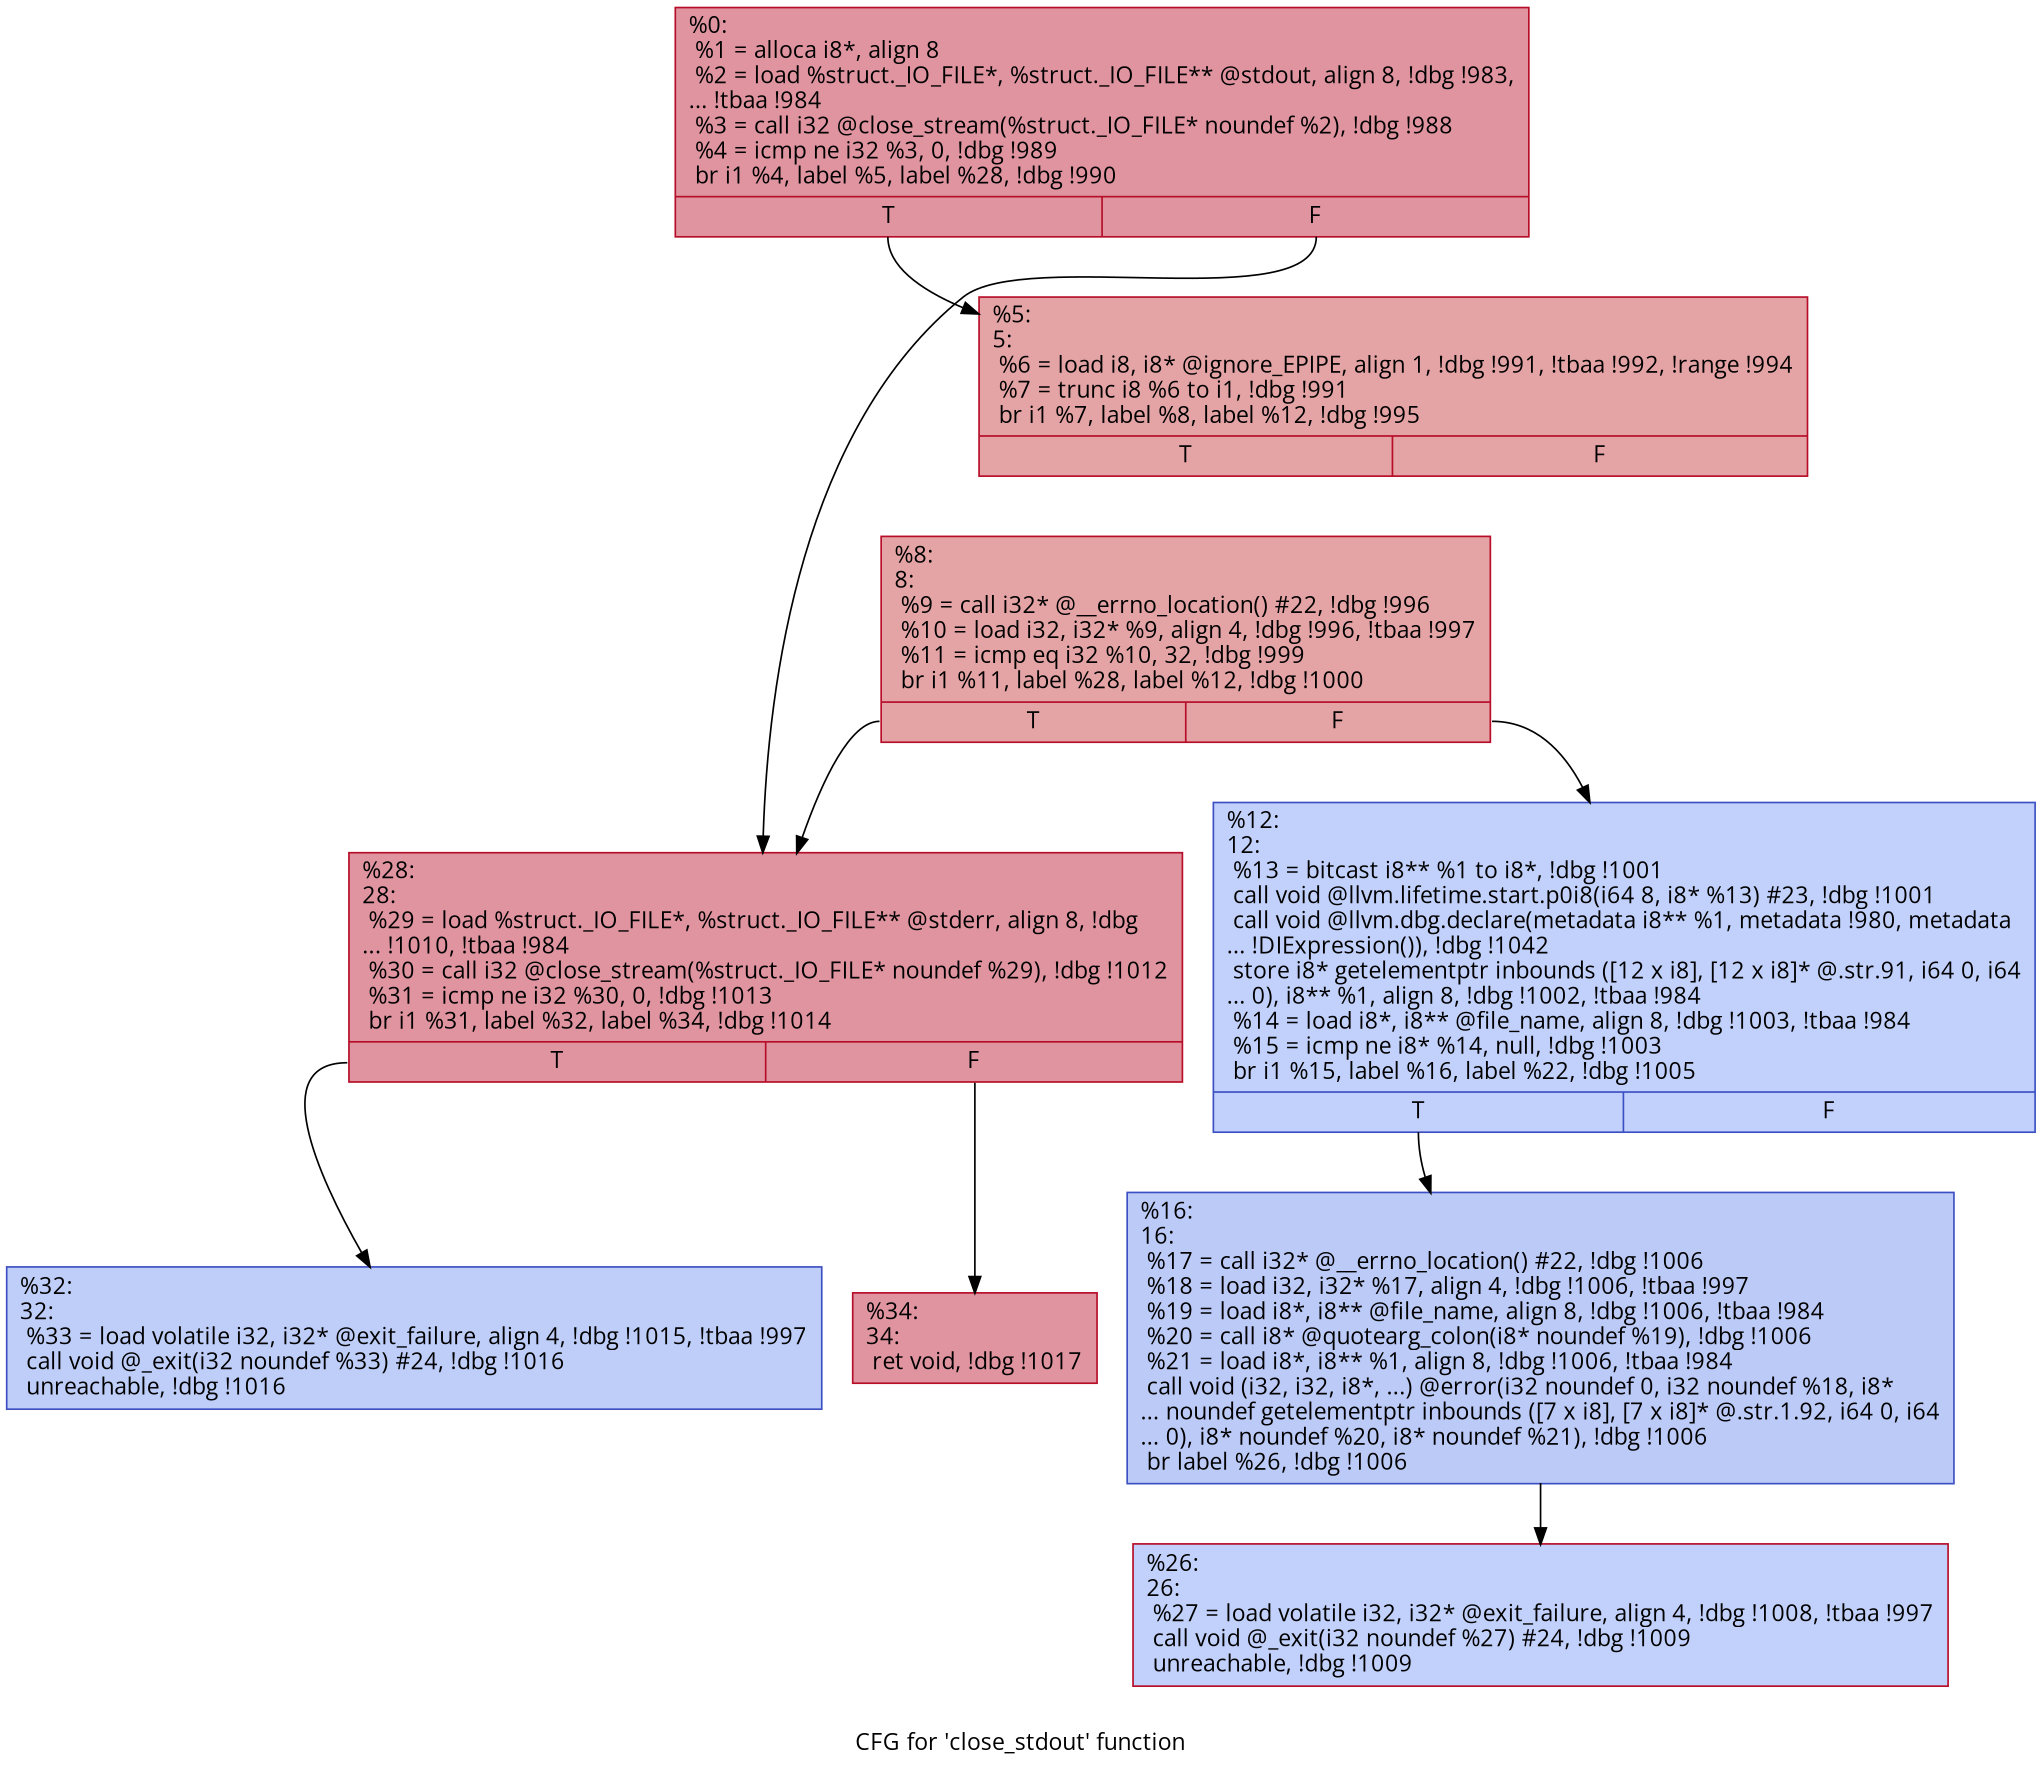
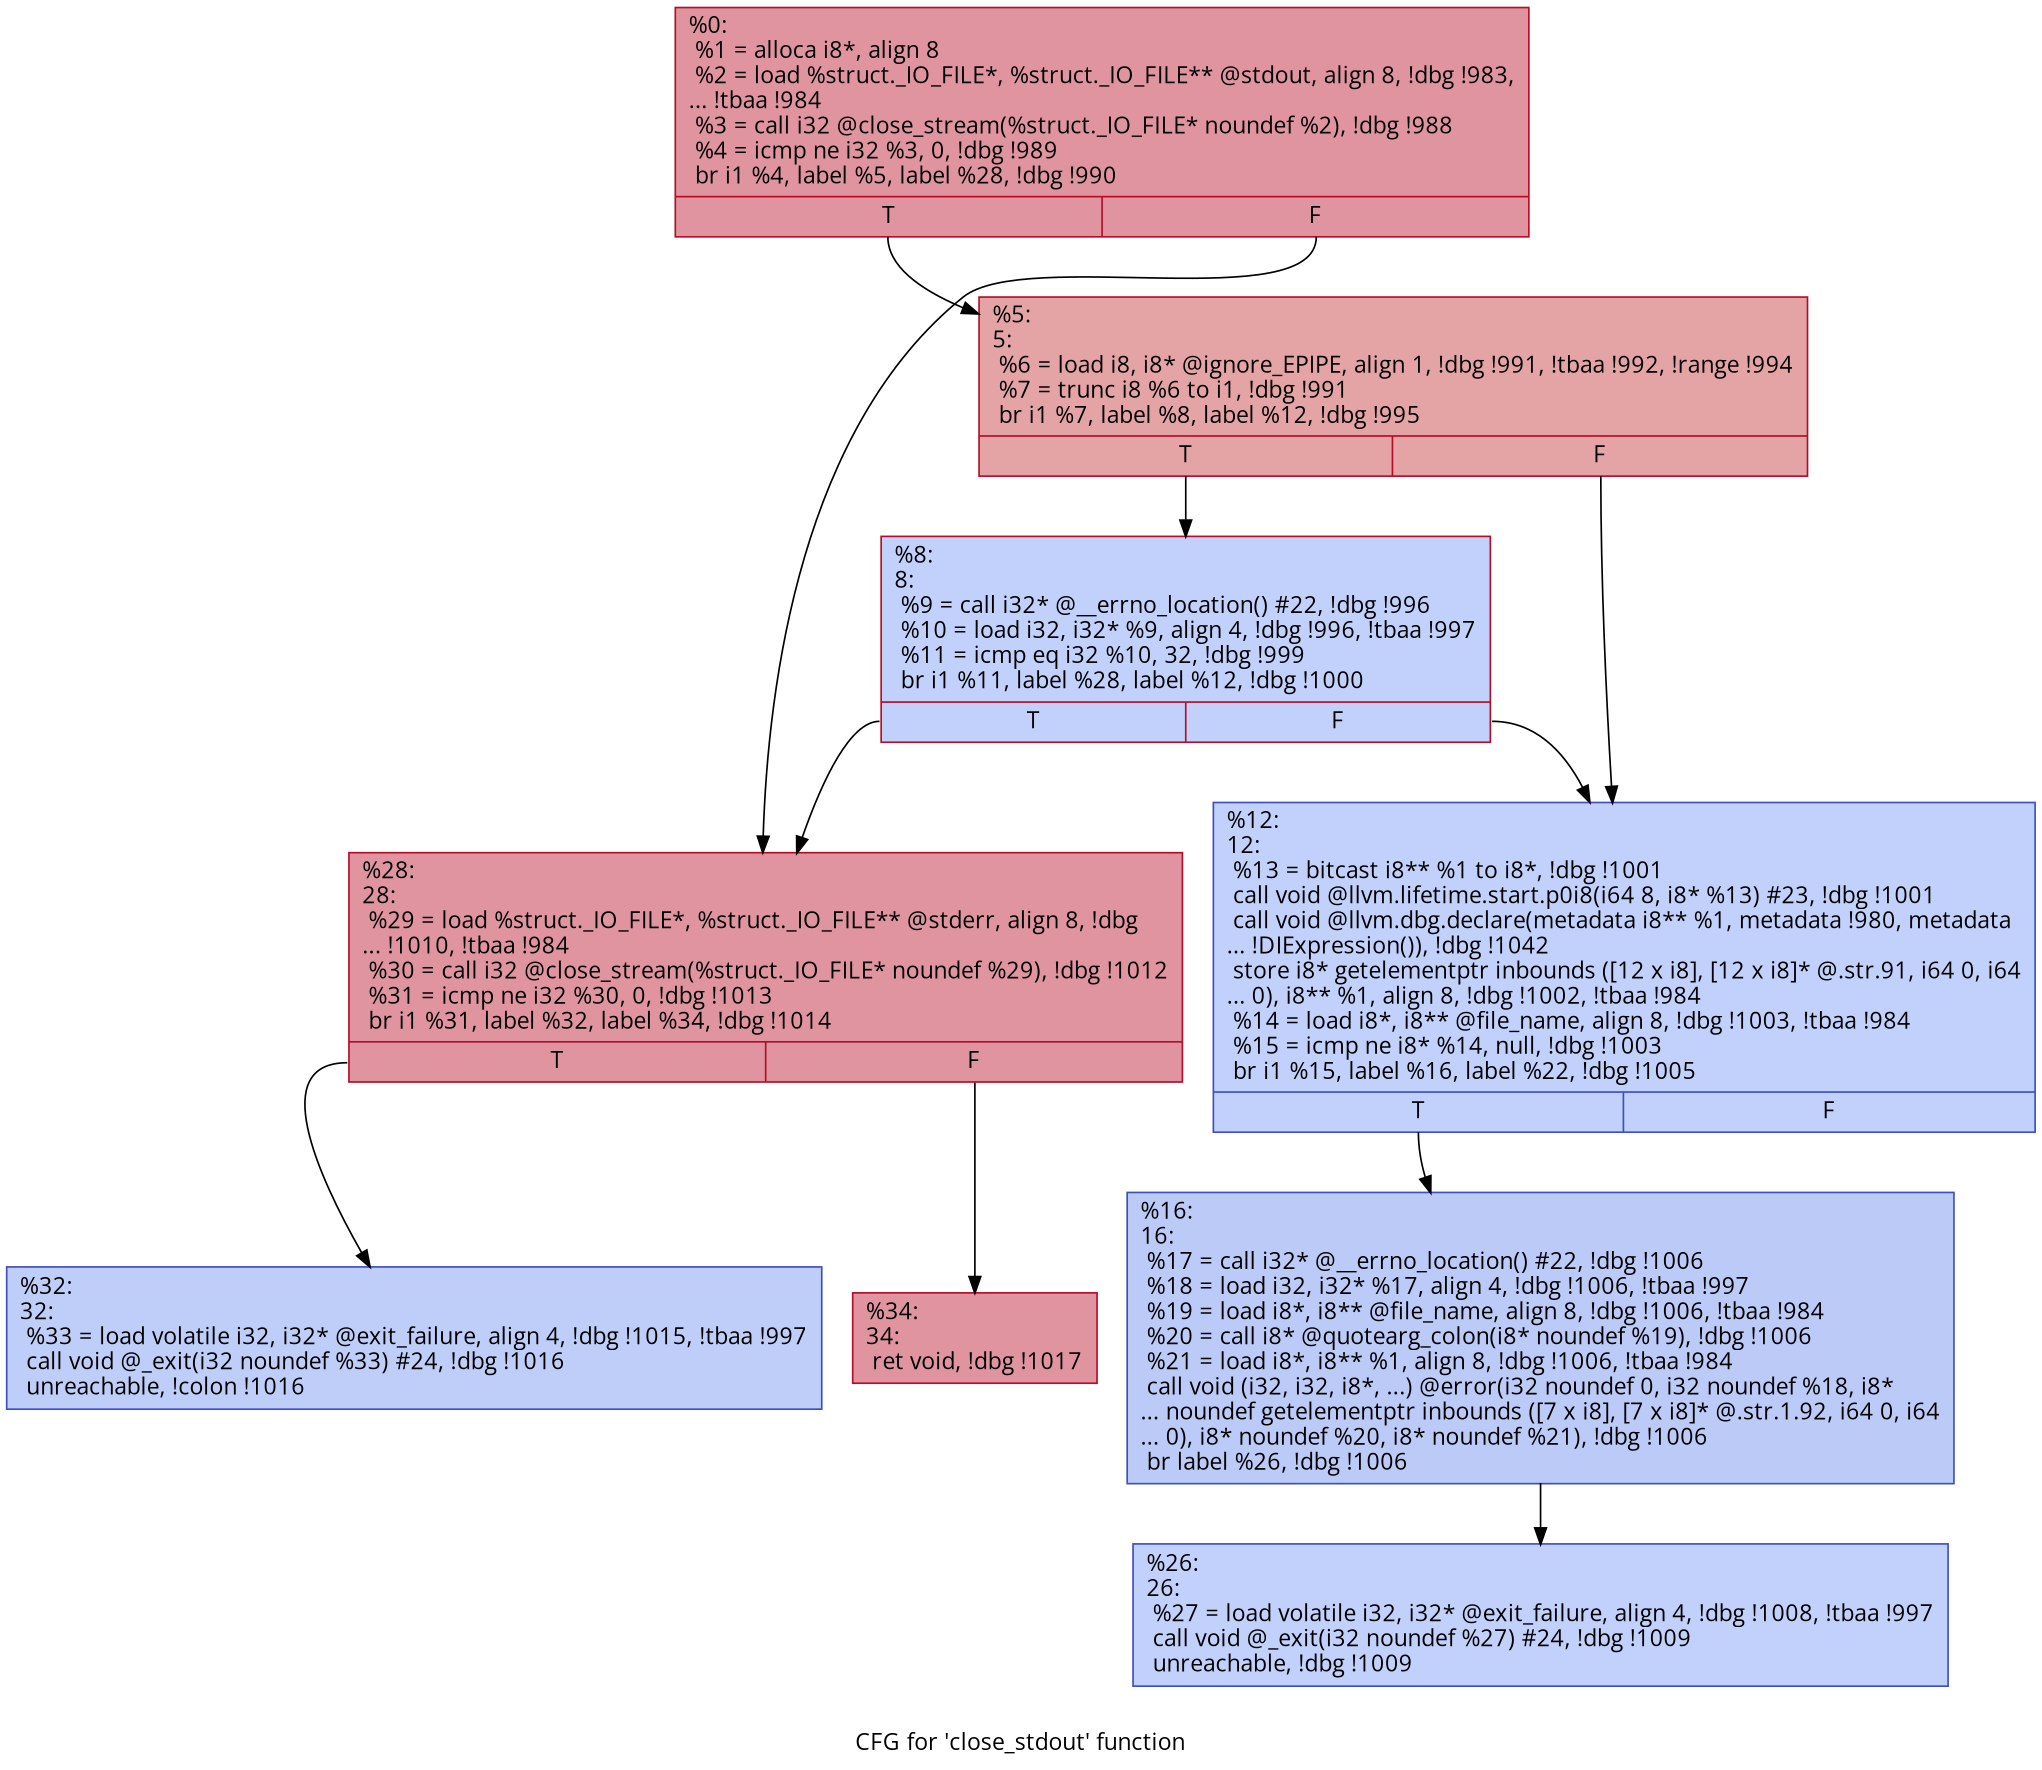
edge "%5:" -> "%8:": added
edge "%5:" -> "%12:": added
node "%8:": fillcolor #c32e3170 -> #7396f570
node "%32:": text "unreachable, !dbg !1016" -> "unreachable, !colon !1016"
node "%26:": color #b70d28ff -> #3d50c3ff
